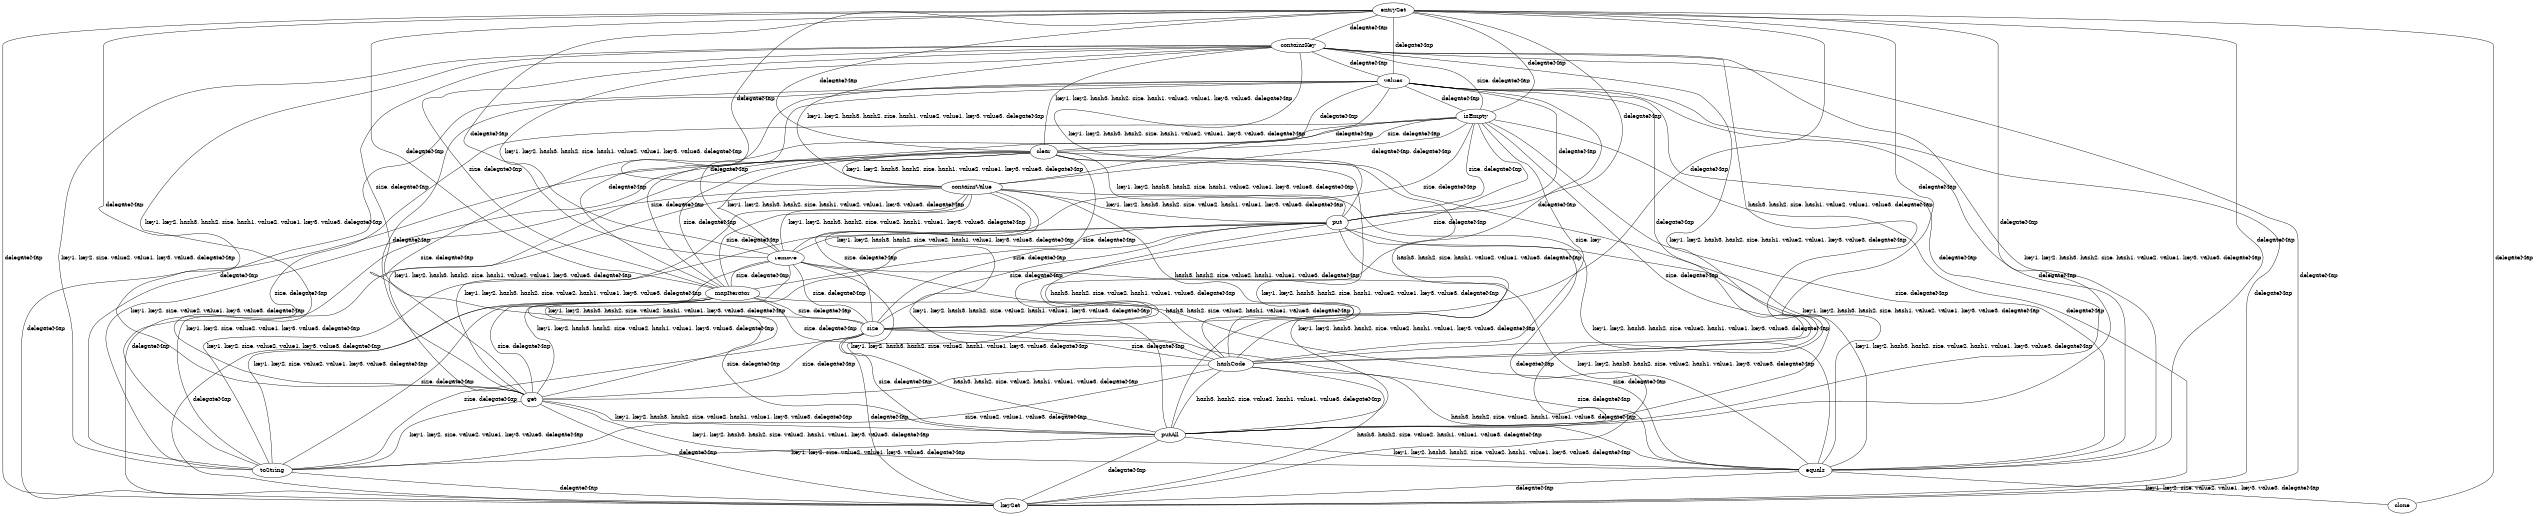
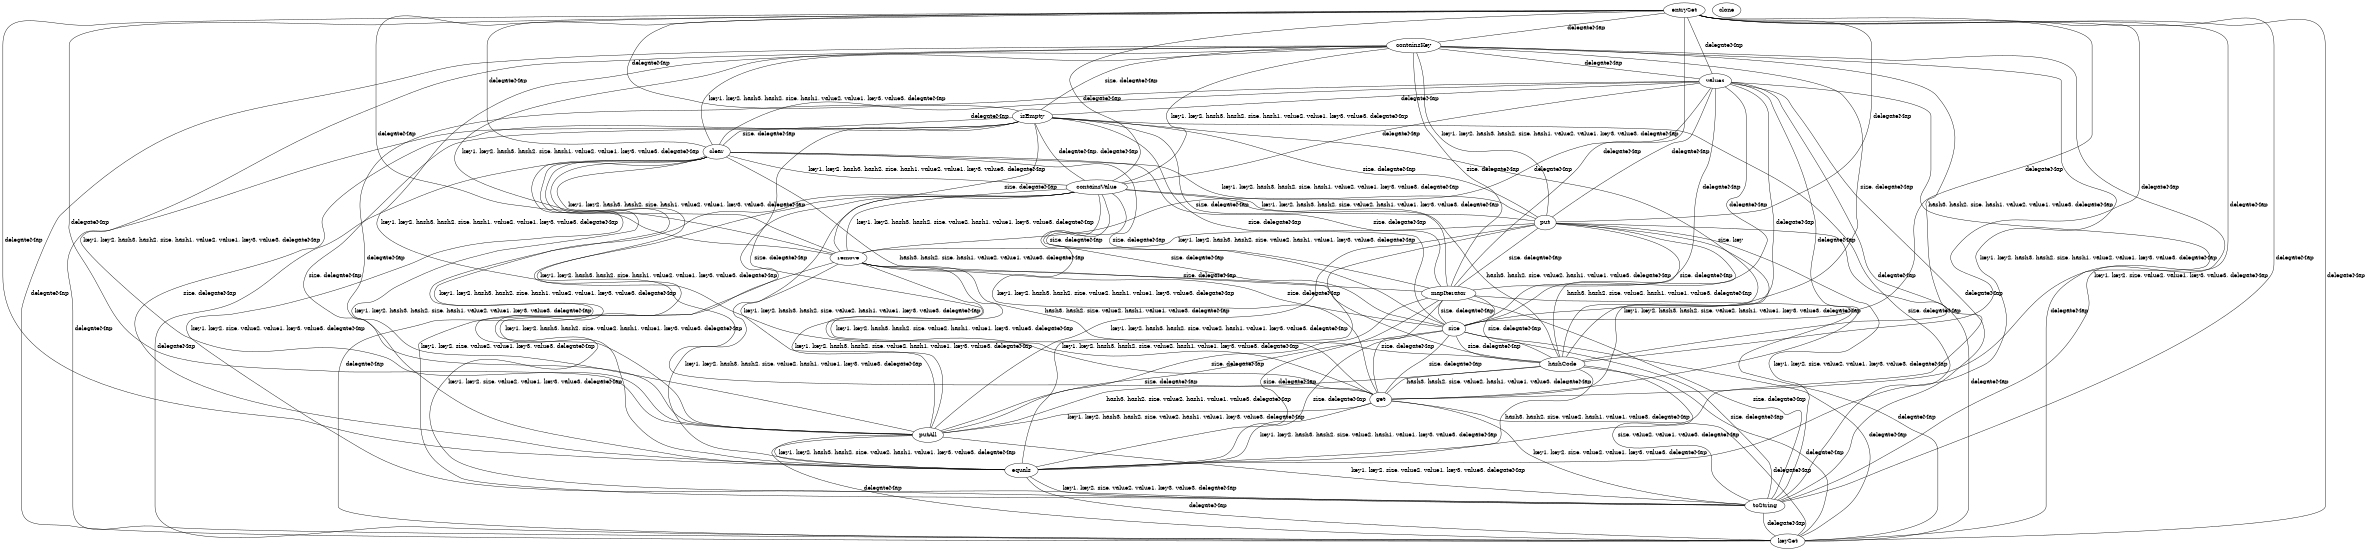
edge "entrySet" -- "clone": now "entrySet" -- "toString"
edge "hashCode" -- "keySet": label " hash3, hash2, size, value2, hash1, value1, value3, delegateMap" -> " delegateMap"
edge "equals" -- "clone": now "equals" -- "toString"
